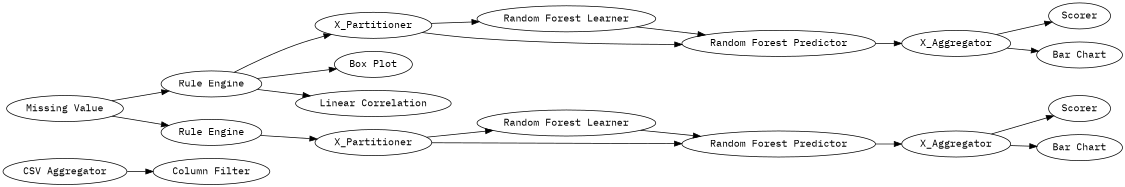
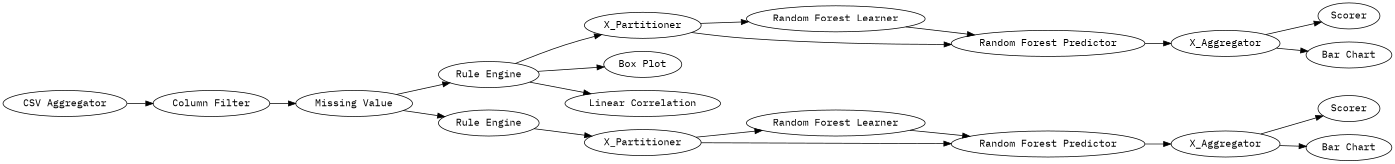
edge "Column Filter" -> "Missing Value": added
